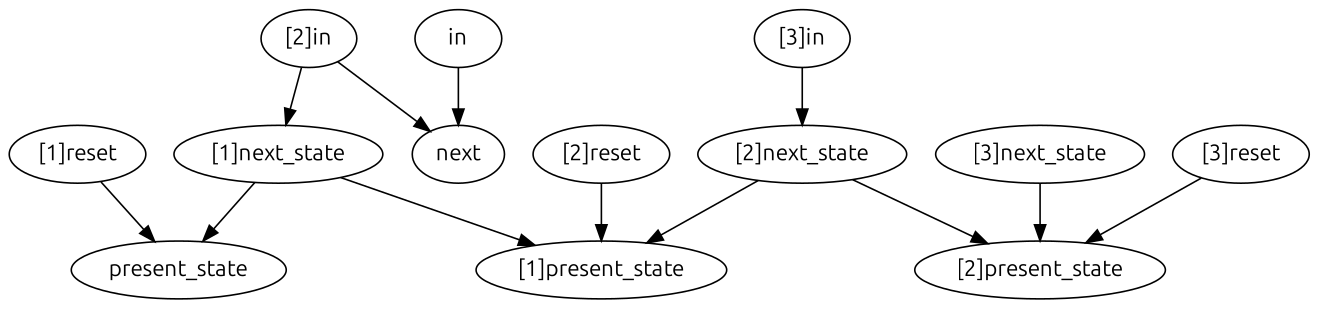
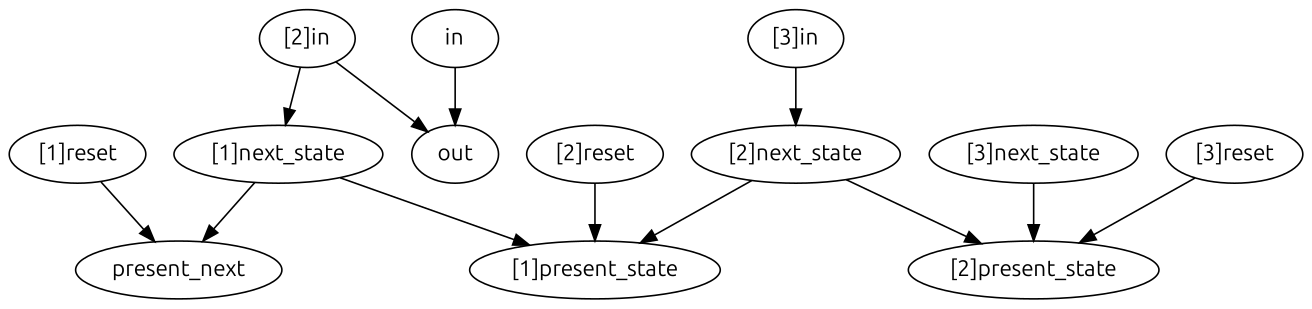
node "next": label "next" -> "out"
node "present_state": label "present_state" -> "present_next"
